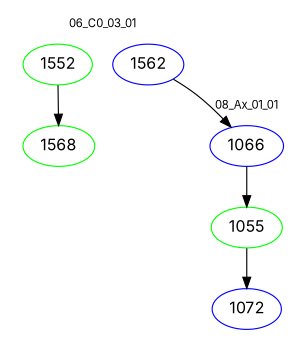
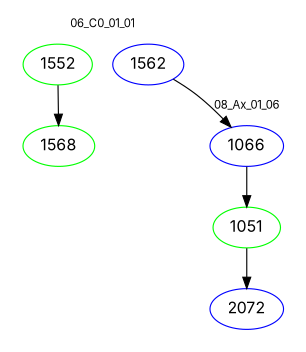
cluster "06_C0_03_01": label "06_C0_03_01" -> "06_C0_01_01"
cluster "08_Ax_01_01": label "08_Ax_01_01" -> "08_Ax_01_06"
node "1055": label "1055" -> "1051"
node "1072": label "1072" -> "2072"
